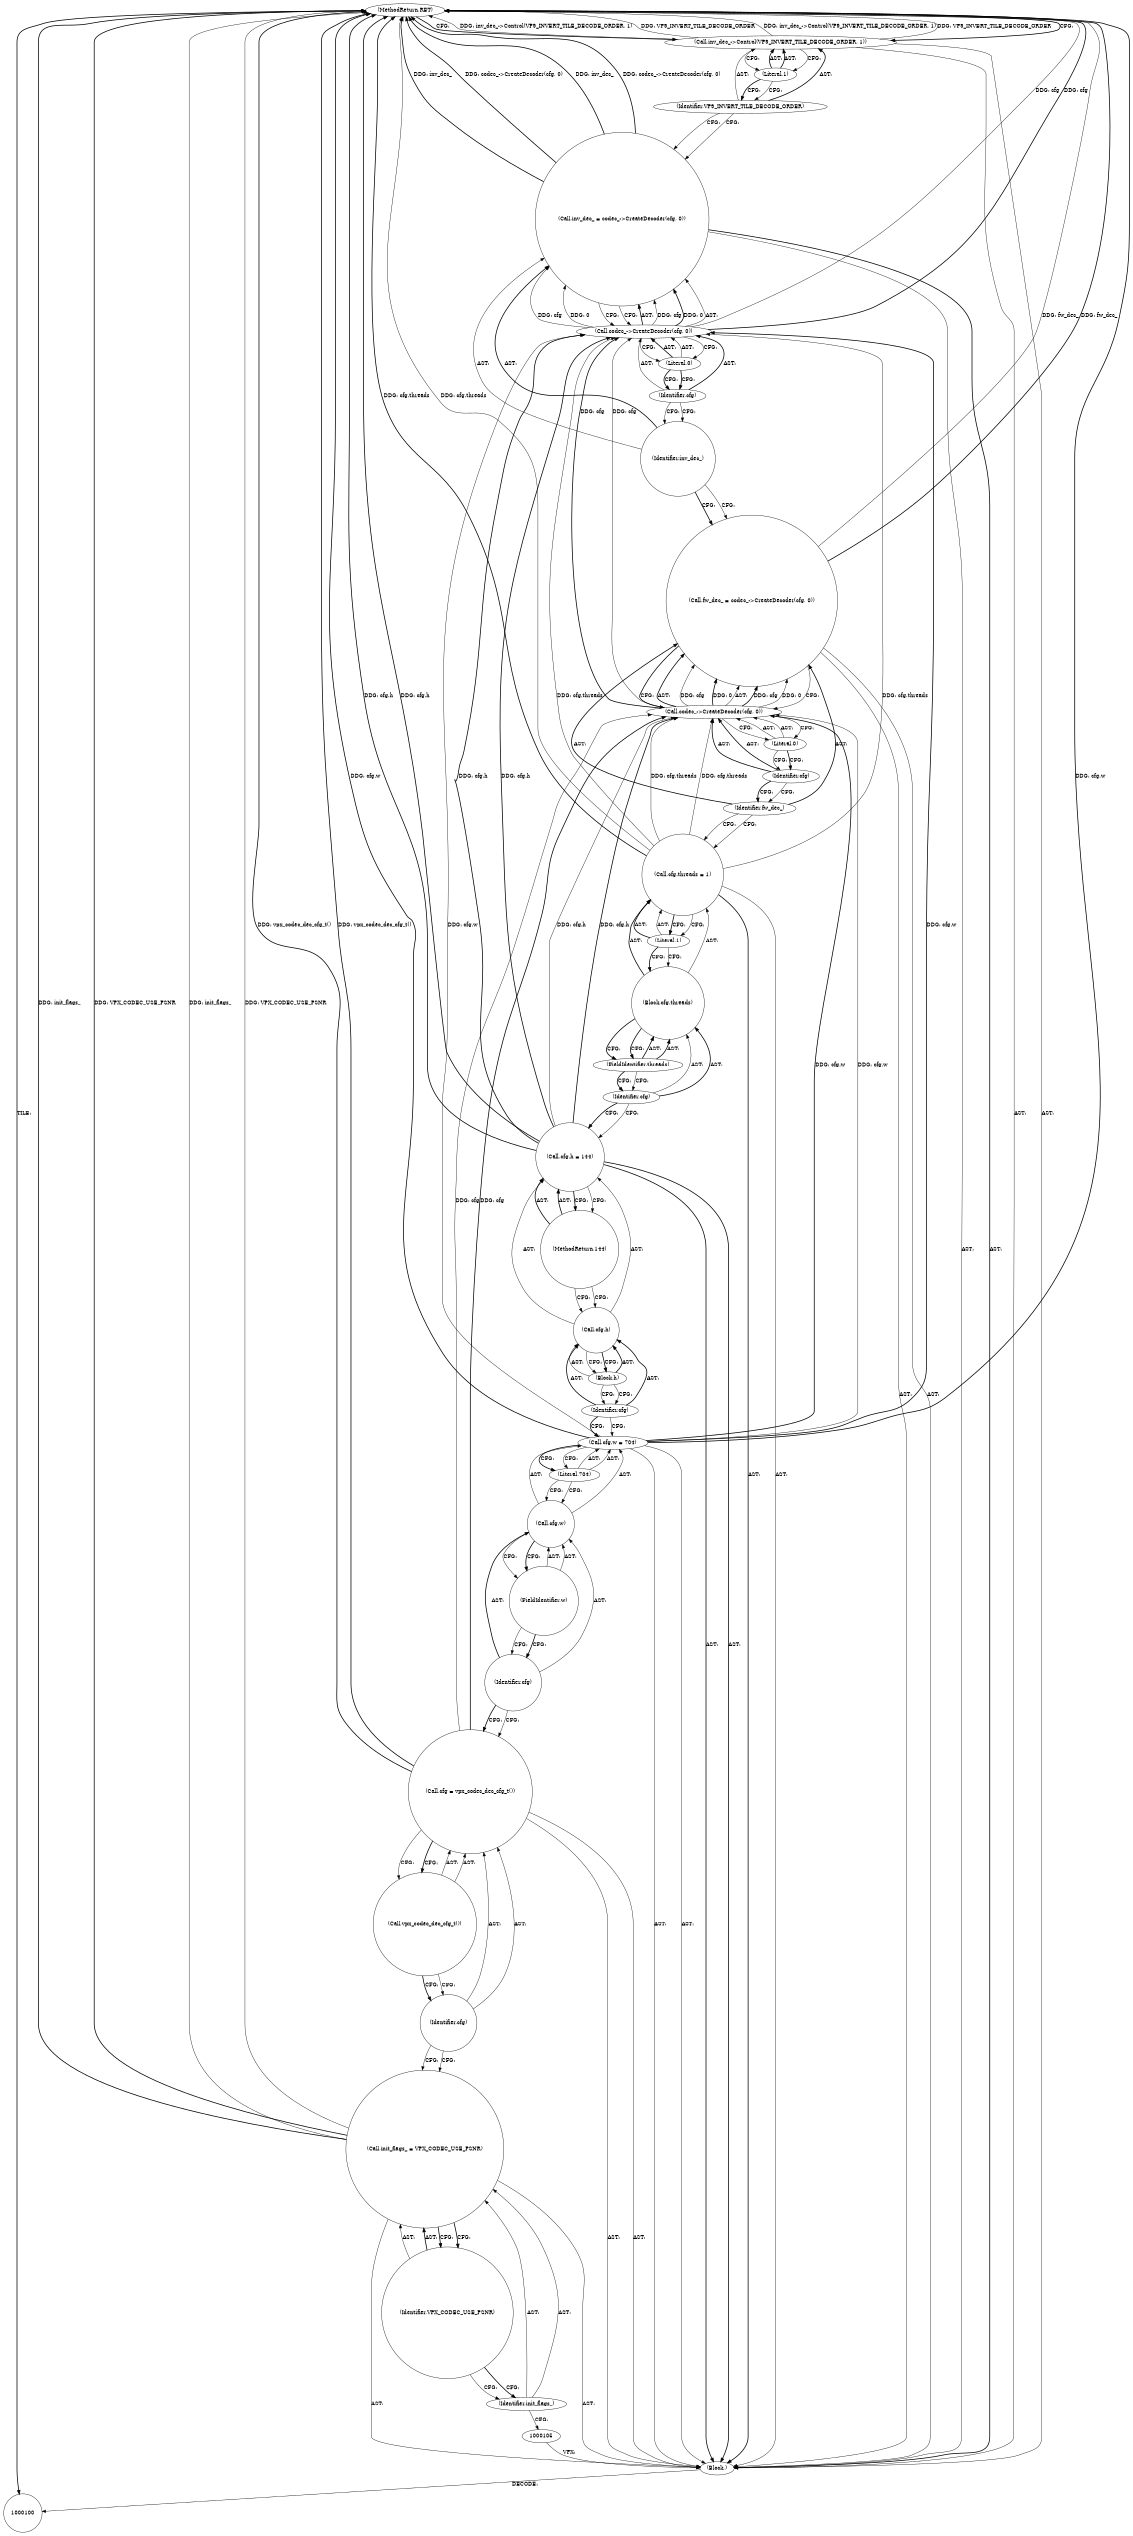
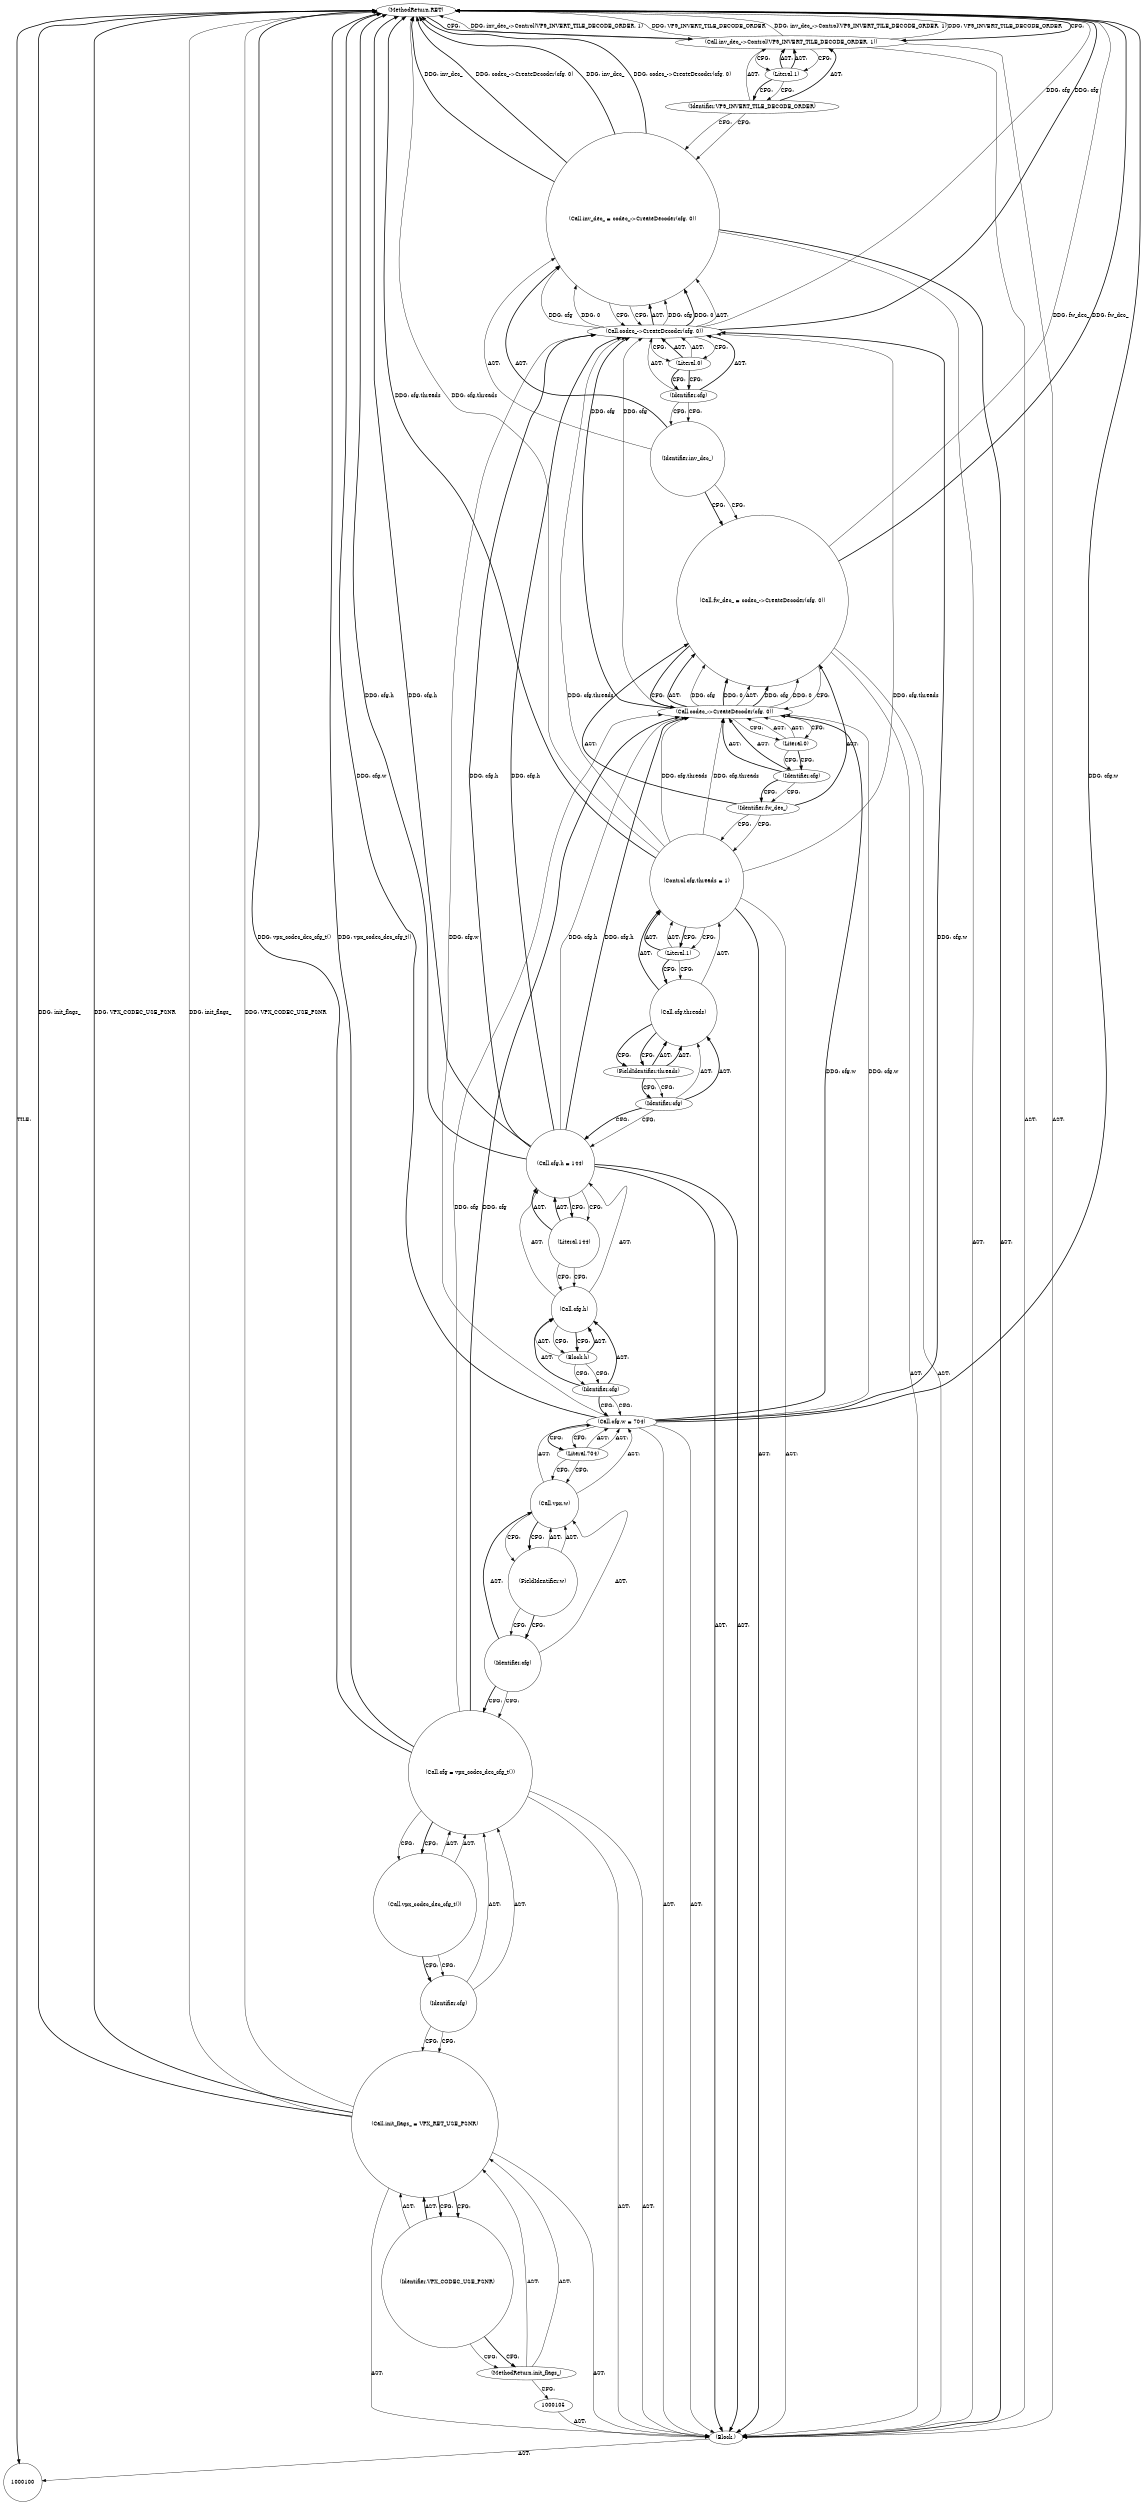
node "(Call,cfg.threads = 1)": label "(Call,cfg.threads = 1)" -> "(Control,cfg.threads = 1)"
node "(Block,cfg.threads)": label "(Block,cfg.threads)" -> "(Call,cfg.threads)"
node "(MethodReturn,144)": label "(MethodReturn,144)" -> "(Literal,144)"
node "(Call,cfg.w)": label "(Call,cfg.w)" -> "(Call,vpx.w)"
node "(Call,init_flags_ = VPX_CODEC_USE_PSNR)": label "(Call,init_flags_ = VPX_CODEC_USE_PSNR)" -> "(Call,init_flags_ = VPX_RET_USE_PSNR)"
node "(Identifier,init_flags_)": label "(Identifier,init_flags_)" -> "(MethodReturn,init_flags_)"
edge "1000105" -> "(Block,)": label "VPX: " -> "AST: "
edge "(Block,)" -> "1000100": label "DECODE: " -> "AST: "
